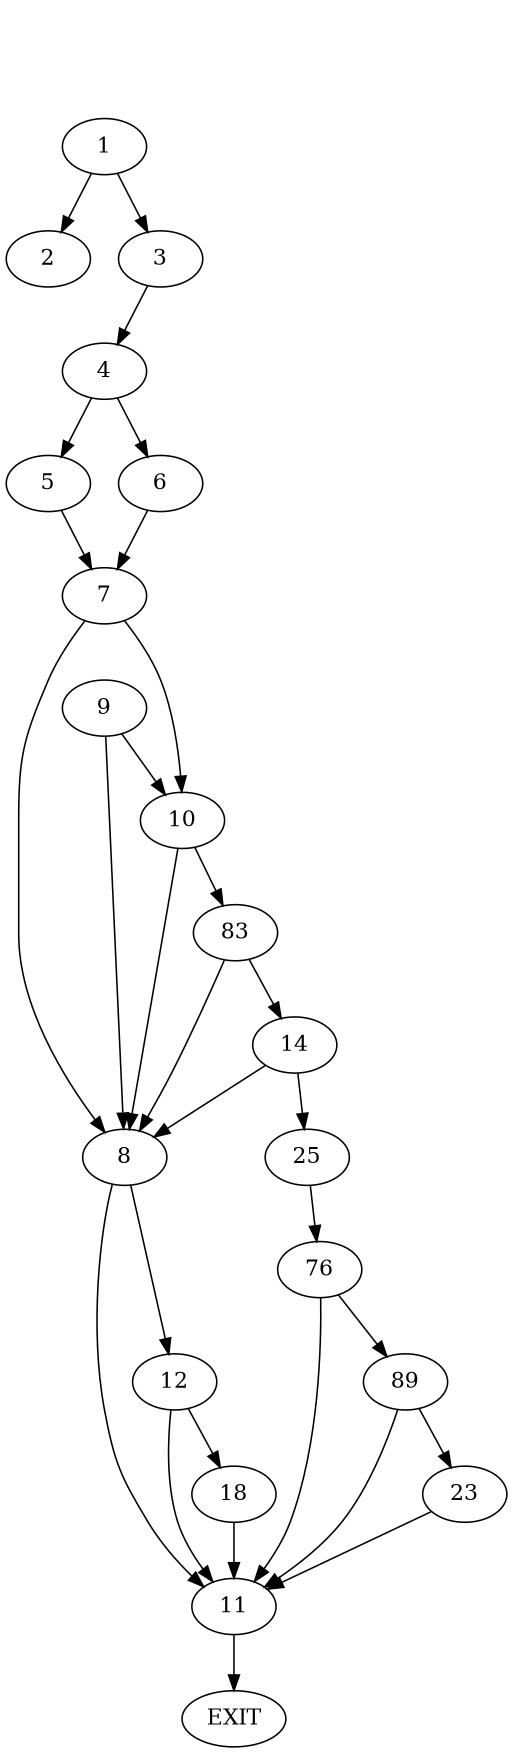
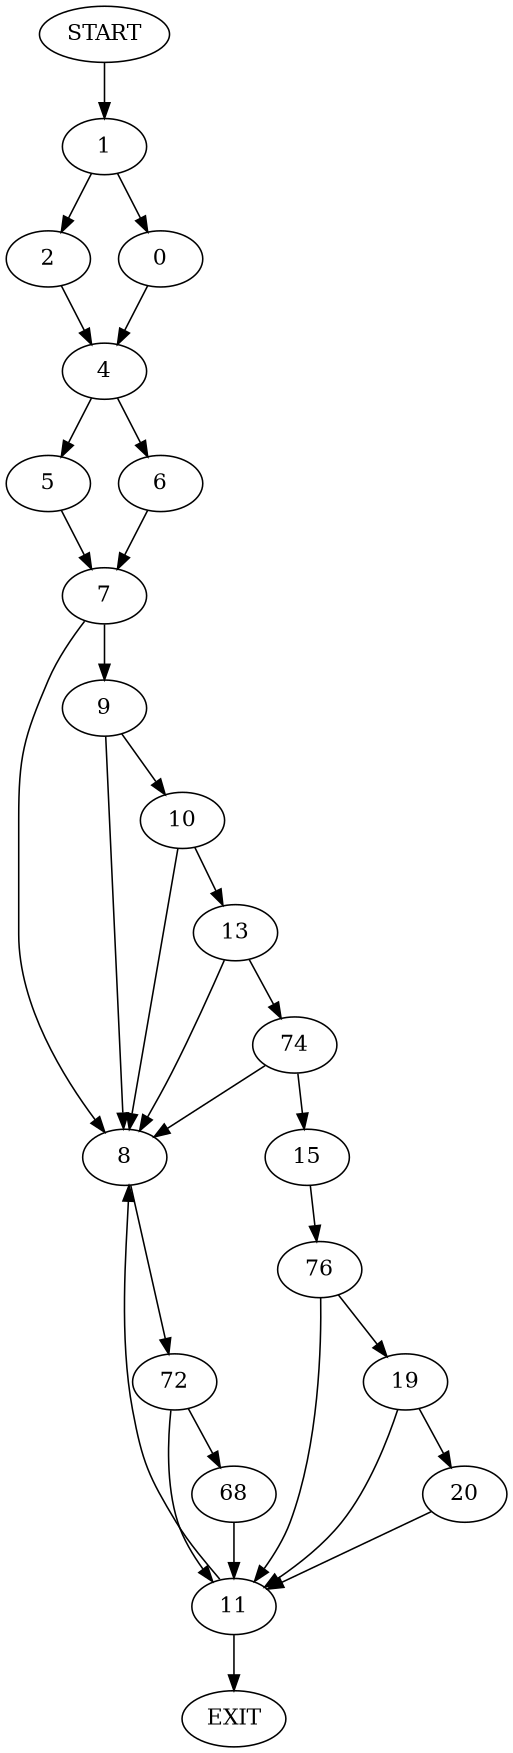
node "START": added
node "3": label "3" -> "0"
edge "2" -> "4": added
edge "7" -> "10": now "7" -> "9"
node "83": label "83" -> "13"
node "14": label "14" -> "74"
node "25": label "25" -> "15"
node "12": label "12" -> "72"
node "89": label "89" -> "19"
edge "8" -> "11": reversed
node "18": label "18" -> "68"
node "23": label "23" -> "20"
